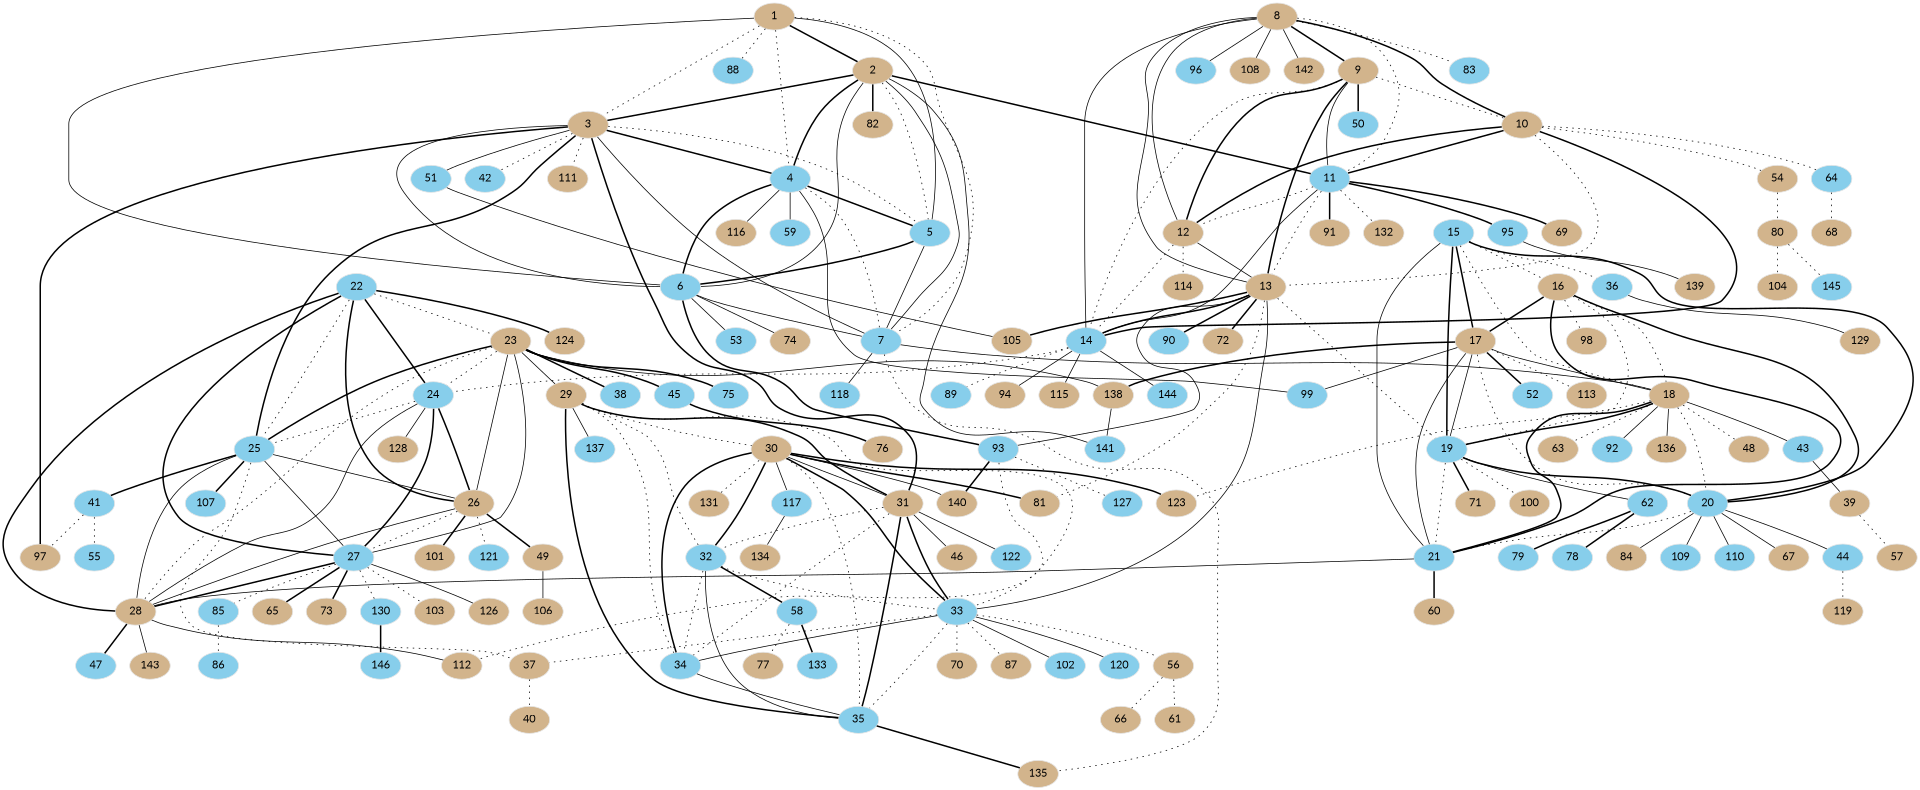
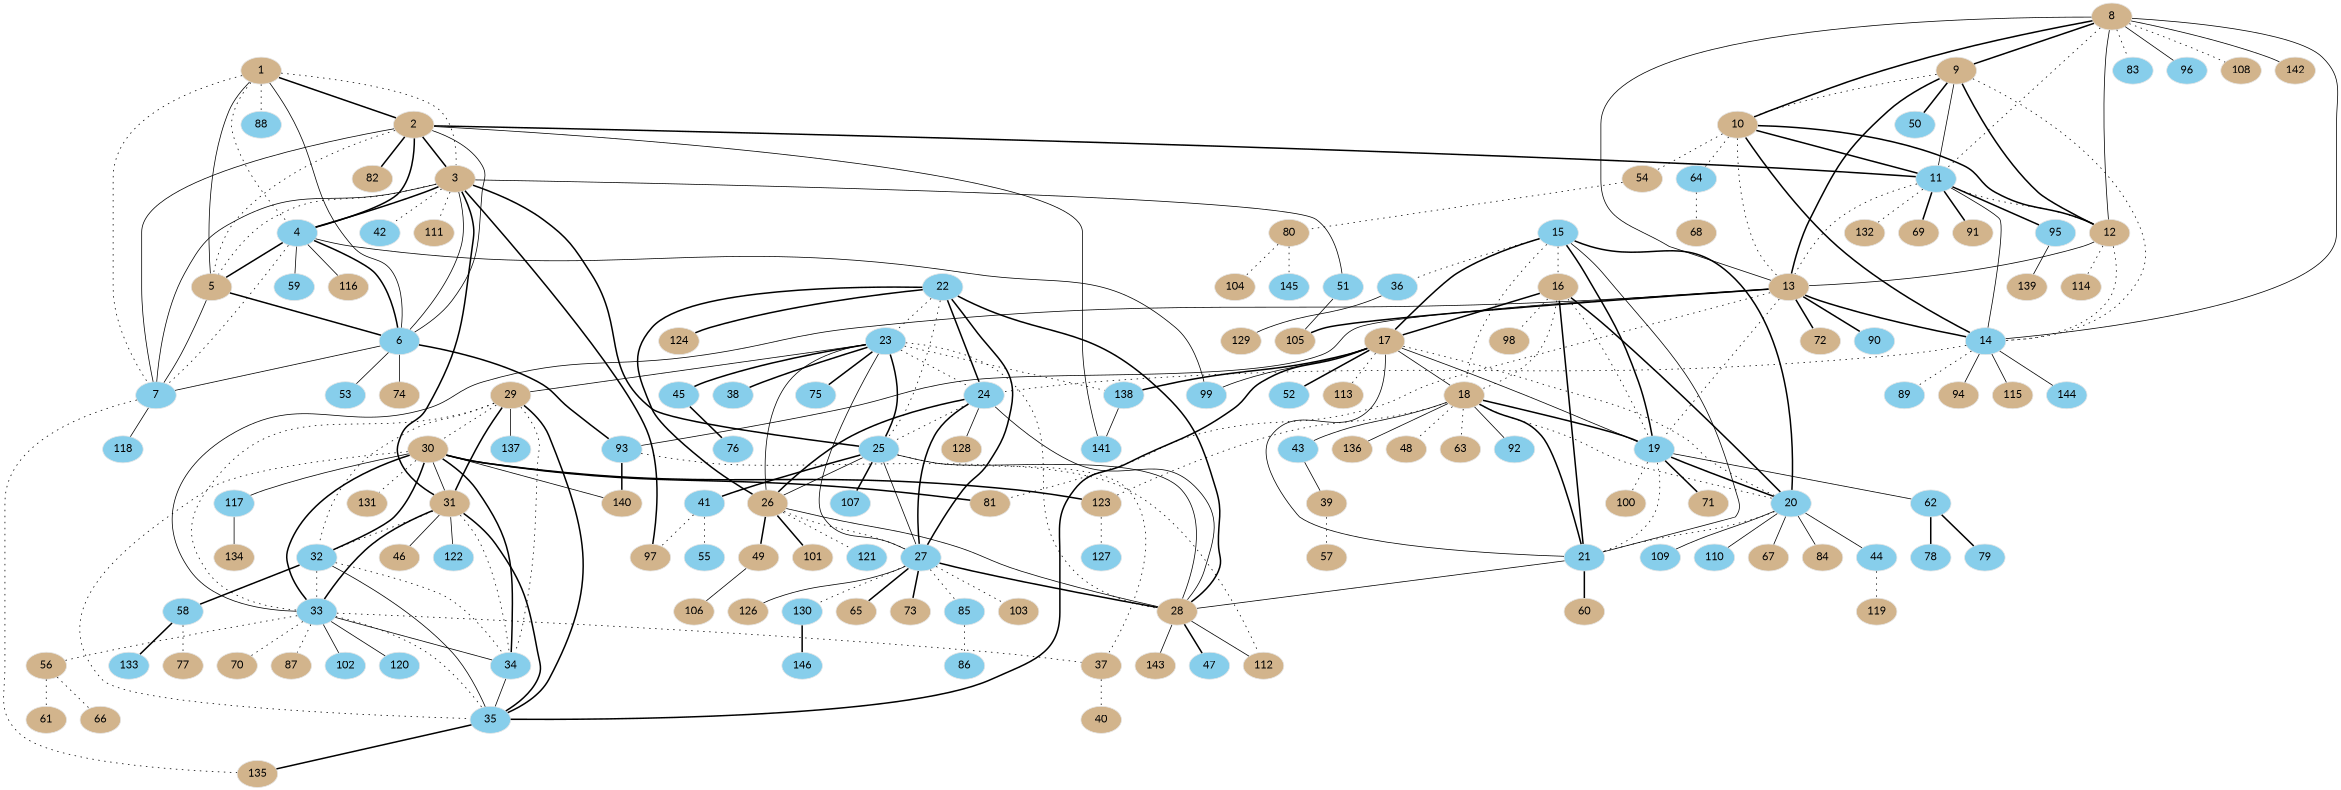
edge "8" -- "108": style solid -> dotted
node "5": fillcolor skyblue -> tan
node "23": fillcolor tan -> skyblue
edge "7" -- "18": removed
edge "23" -- "138": style solid -> dotted
node "138": fillcolor tan -> skyblue
node "76": fillcolor tan -> skyblue
edge "93" -- "127": now "123" -- "127"
edge "17" -- "35": added
